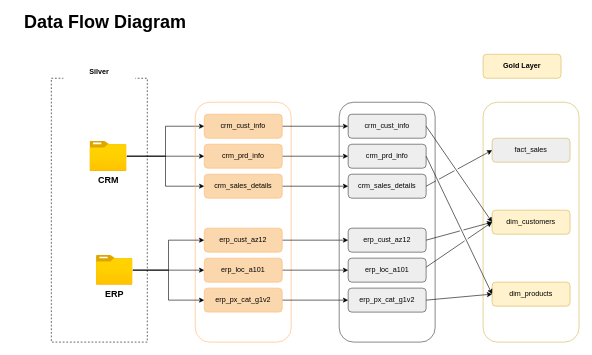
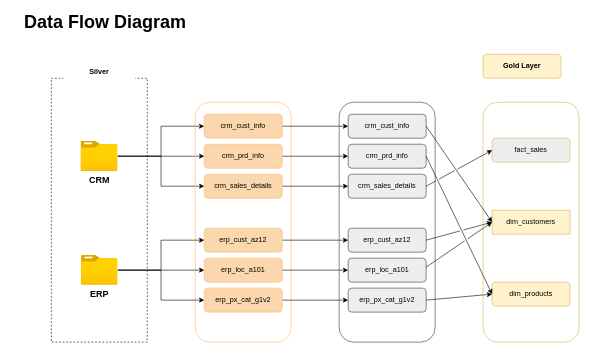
node "CRM": moved (108, 156) -> (99, 156)
node "dim_customers": shape rounded rectangle -> rectangle
node "ERP": moved (115, 270) -> (100, 270)
